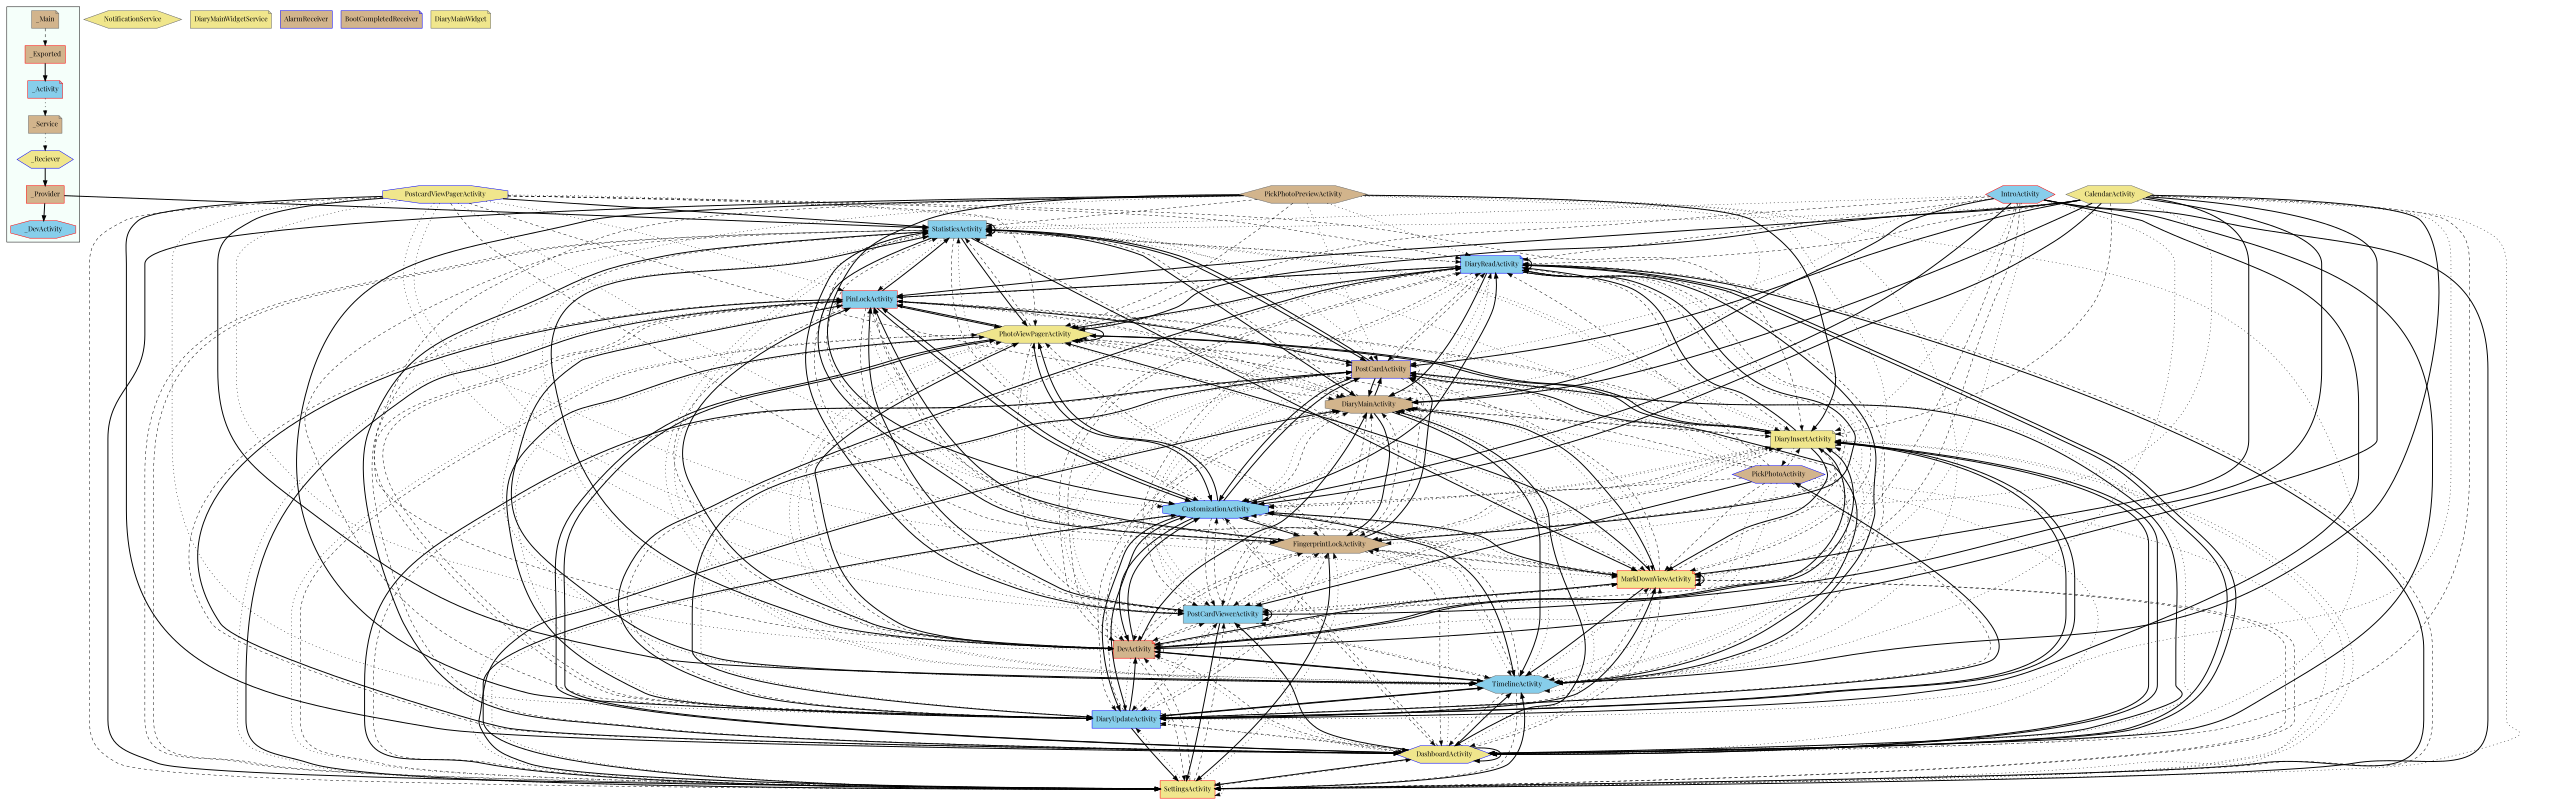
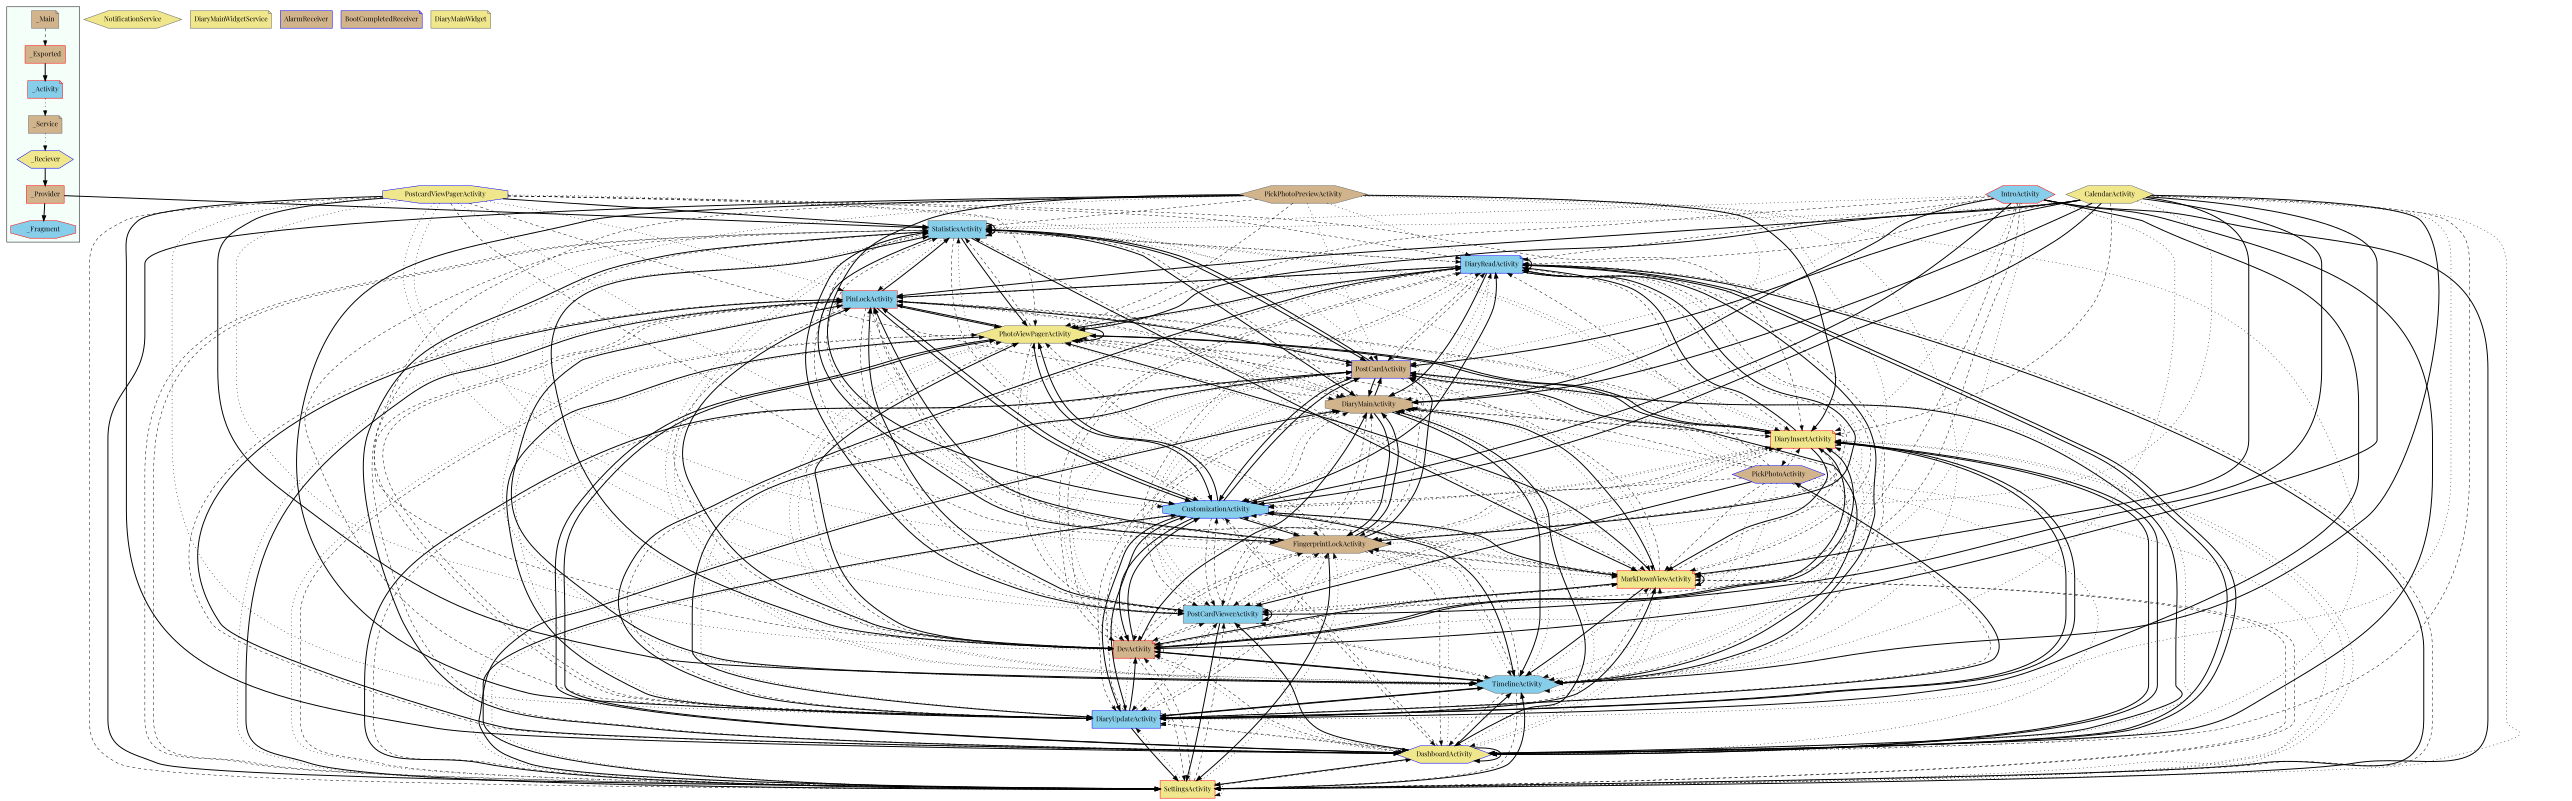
node "_DevActivity": label "_DevActivity" -> "_Fragment"
node "DiaryInsertActivity": color gray40 -> red
edge "FingerprintLockActivity" -> "DiaryMainActivity": style dashed -> bold
edge "DashboardActivity" -> "MarkDownViewActivity": style dashed -> dotted
